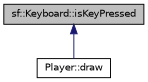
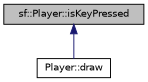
node "sf::Keyboard::isKeyPressed": label "sf::Keyboard::isKeyPressed" -> "sf::Player::isKeyPressed"
